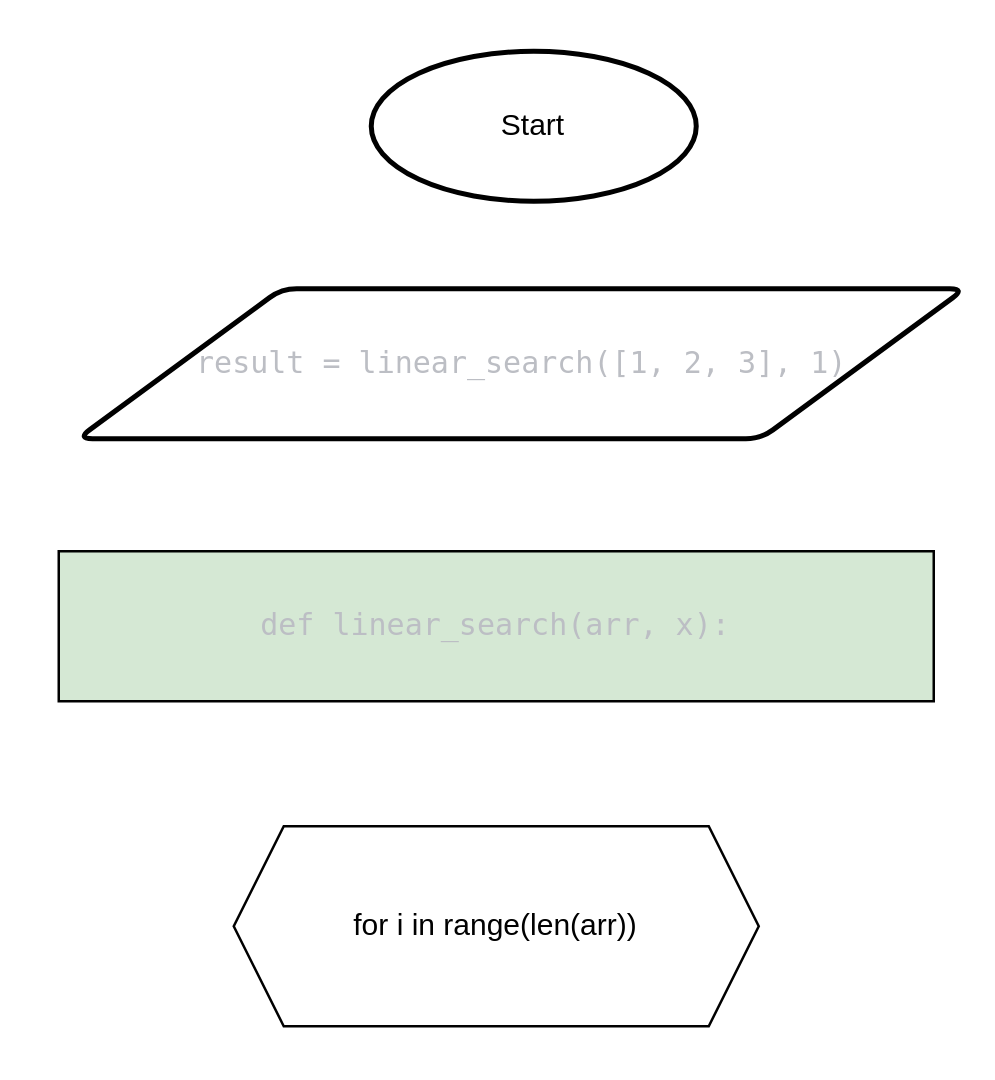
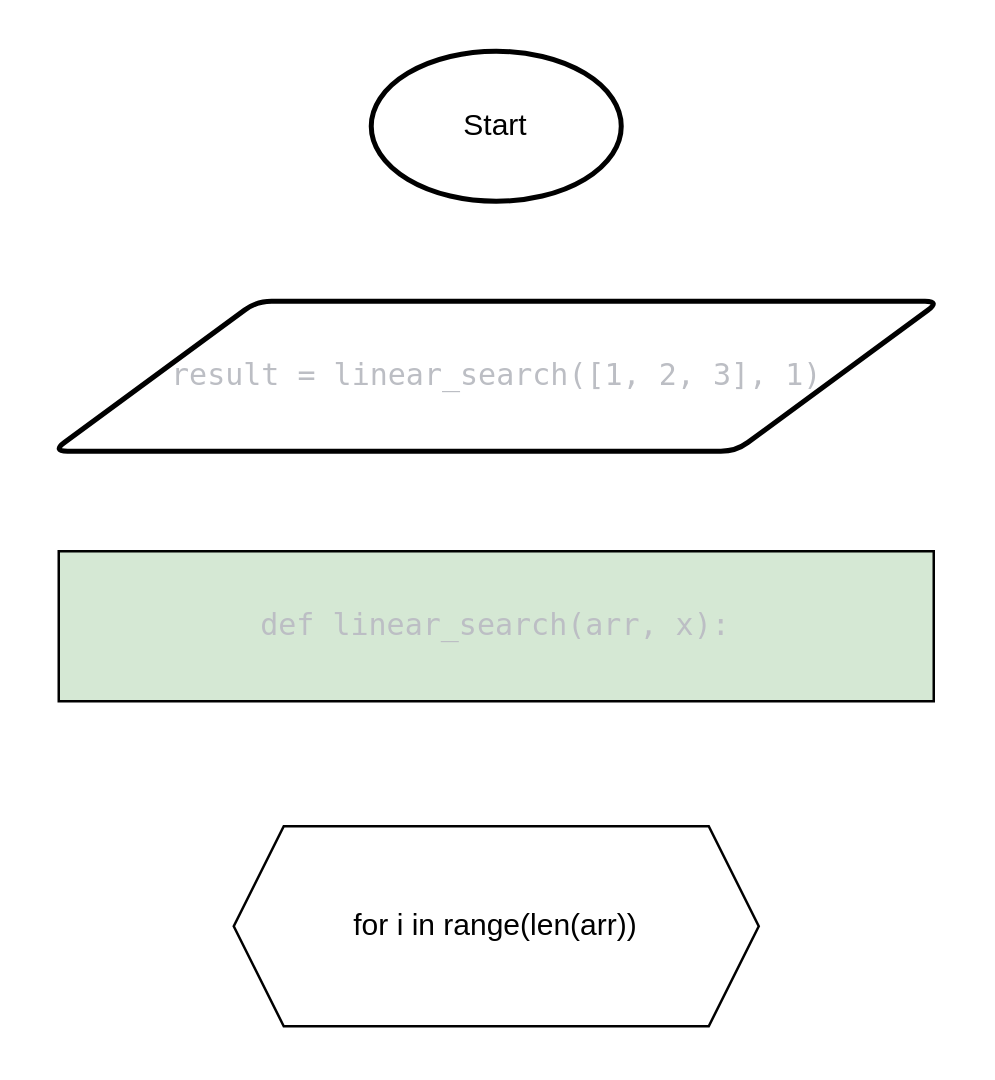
node "Start": size 325x150 -> 250x150
node "result = linear_search([1, 2, 3], 1)": moved (521, 364) -> (496, 376)
